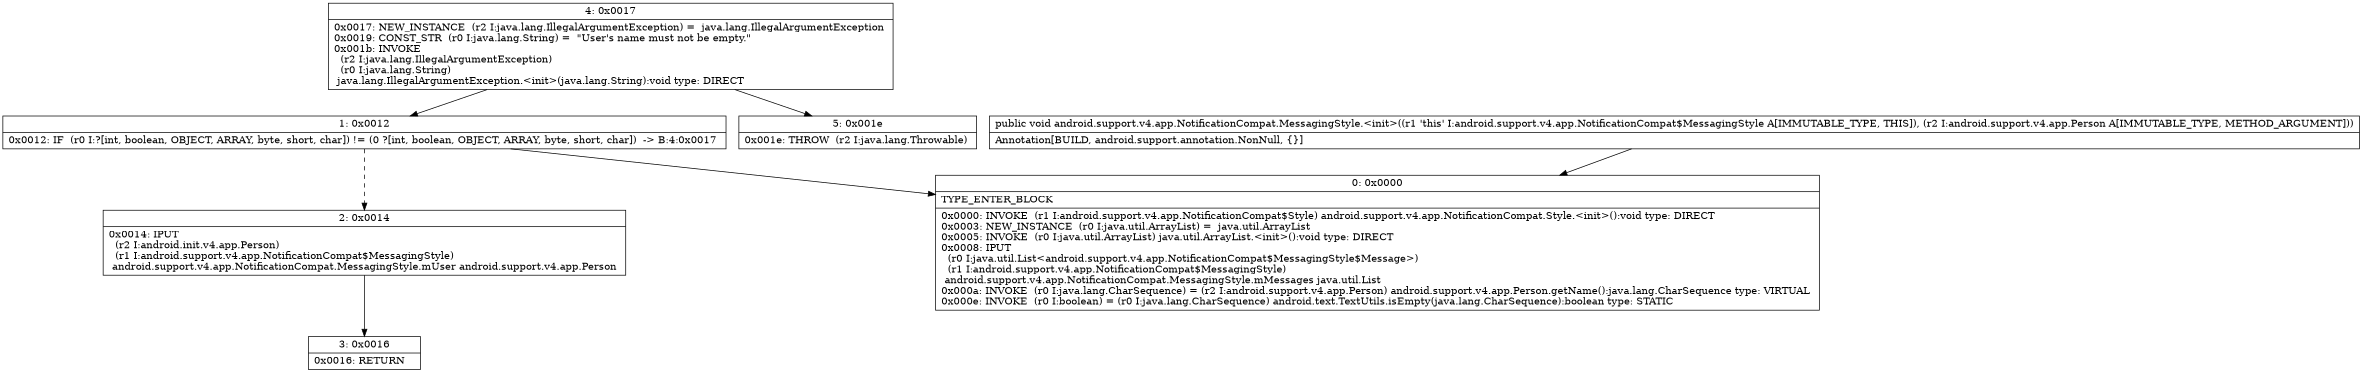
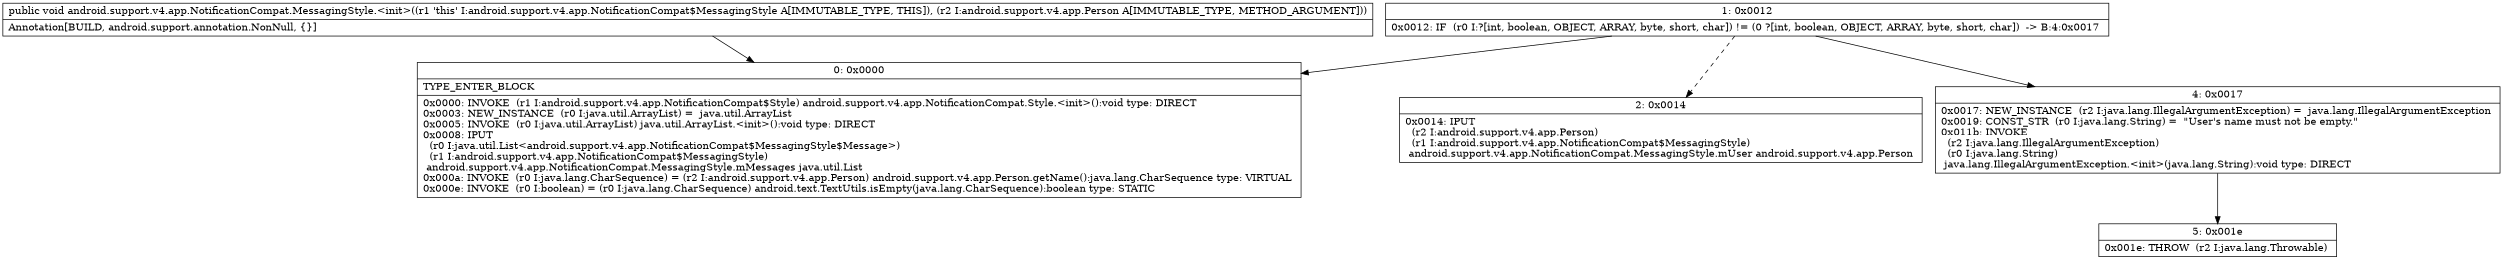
node "4: 0x0017": text "0x001b: INVOKE" -> "0x011b: INVOKE"
edge "4: 0x0017" -> "1: 0x0012": reversed
node "2: 0x0014": text "(r2 I:android.init.v4.app.Person)" -> "(r2 I:android.support.v4.app.Person)"
node "3: 0x0016": removed
